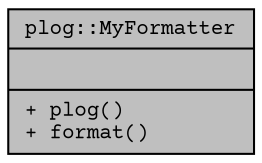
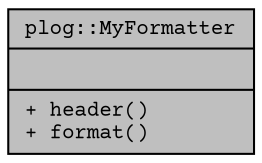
node "plog::MyFormatter": text "+ plog()" -> "+ header()"
